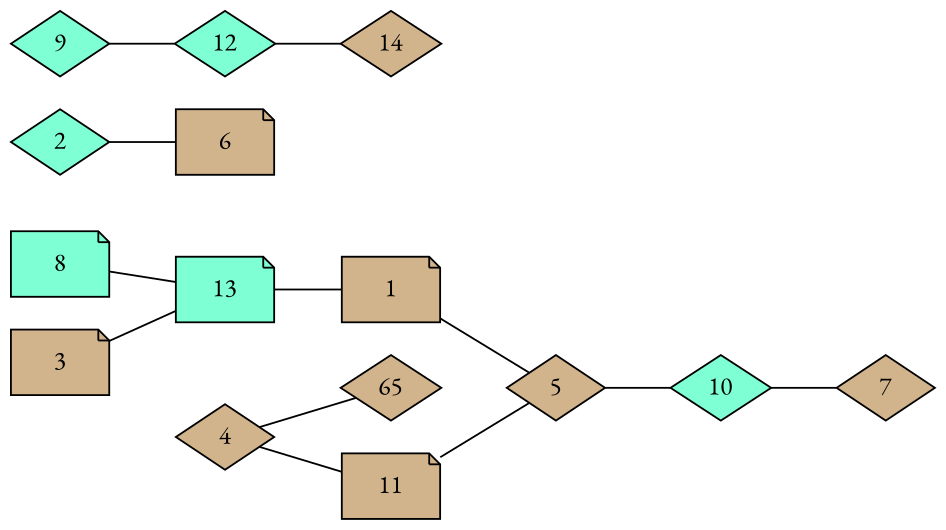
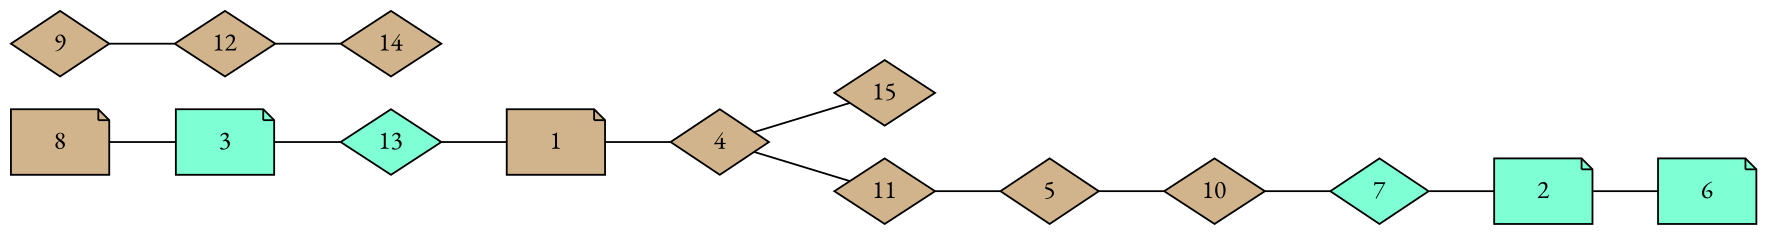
node "9": fillcolor aquamarine -> tan
node "12": fillcolor aquamarine -> tan
node "2": shape diamond -> note
node "6": fillcolor tan -> aquamarine
edge "7" -- "2": added
node "8": fillcolor aquamarine -> tan
edge "8" -- "13": now "8" -- "3"
node "13": shape note -> diamond
edge "1" -- "5": now "1" -- "4"
node "3": fillcolor tan -> aquamarine
node "65": label "65" -> "15"
node "10": fillcolor aquamarine -> tan
node "7": fillcolor tan -> aquamarine
node "11": shape note -> diamond
